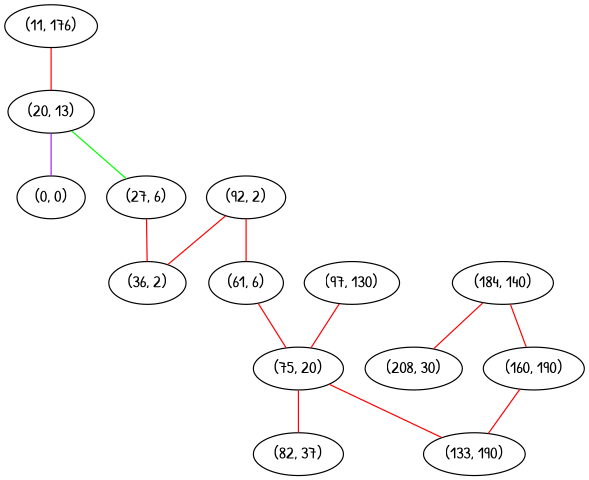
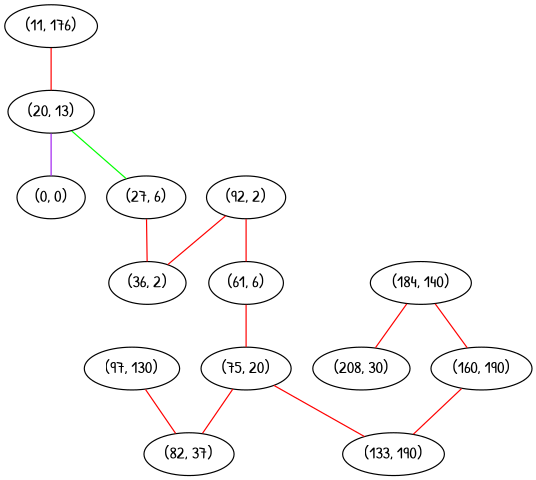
edge "(97, 130)" -- "(75, 20)": now "(97, 130)" -- "(82, 37)"
